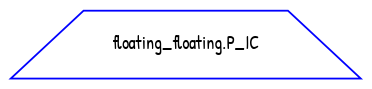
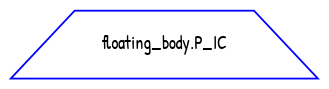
node "floating_floating.P_IC": label "floating_floating.P_IC" -> "floating_body.P_IC"
